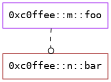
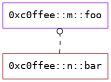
edge "0xc0ffee::m::foo" -> "0xc0ffee::n::bar": reversed
